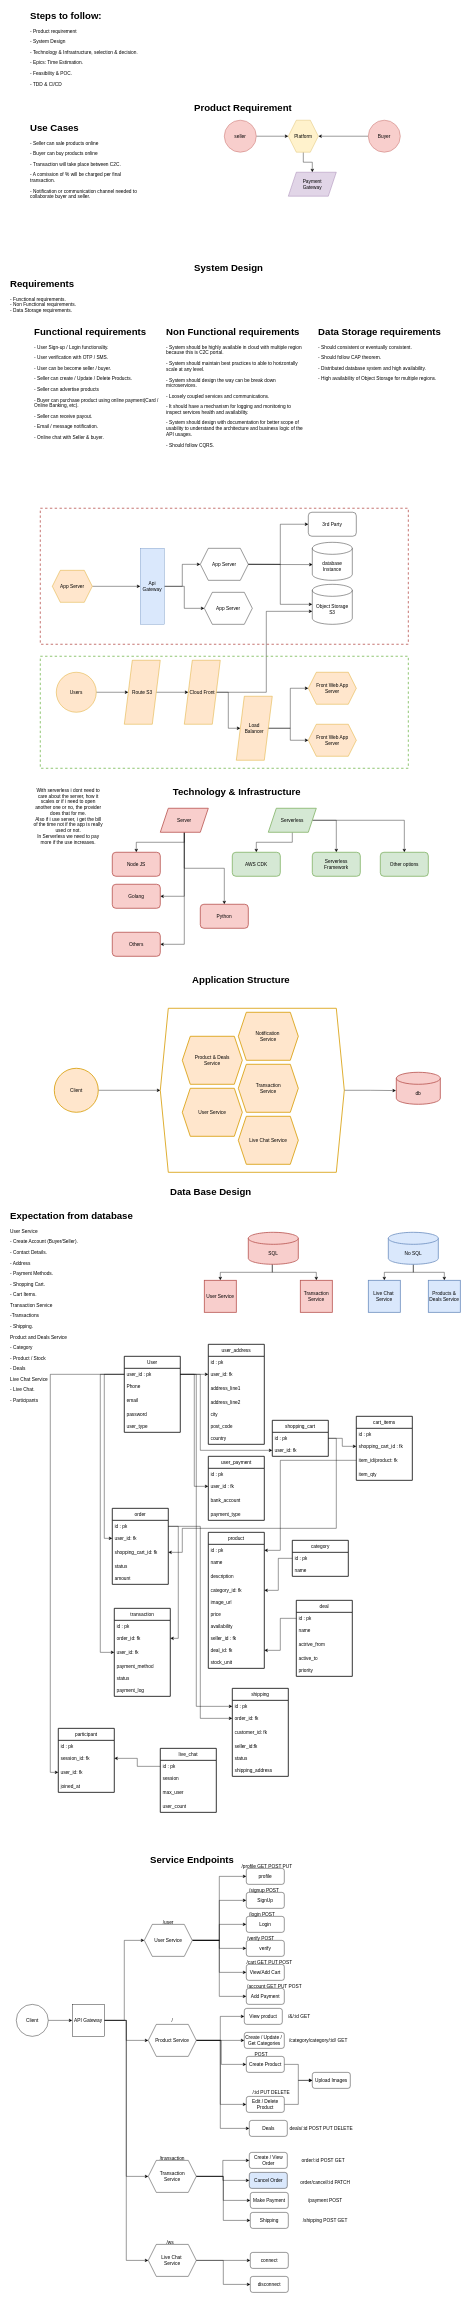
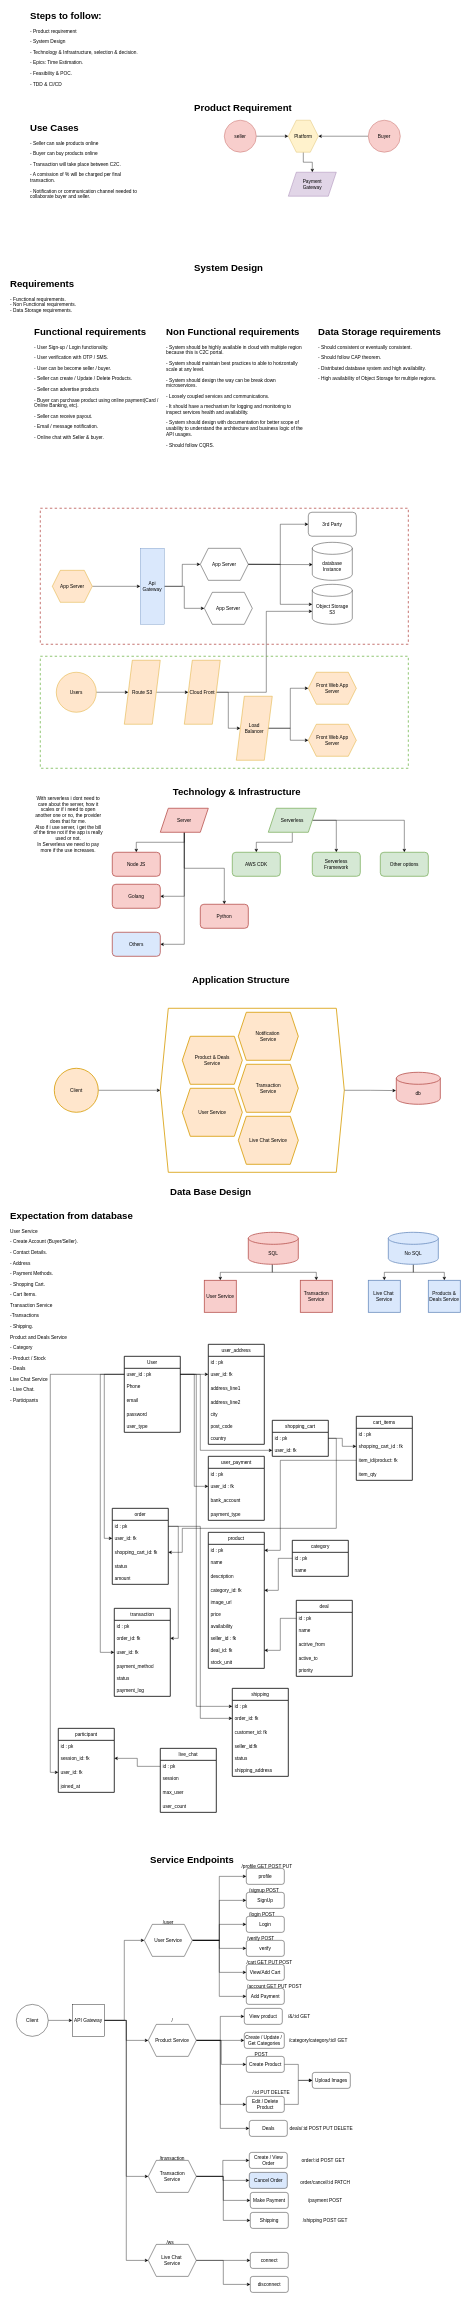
node "With serverless i dont need to care about the server, how it scales or if i need to open another one or no, the provider does that for me. Also if i use server, i get the bill of the time not if the app is really used or not. In Serverless we need to pay more if the use increases.": moved (68, 816) -> (68, 824)
node "Others": fillcolor #f8cecc -> #dae8fc
